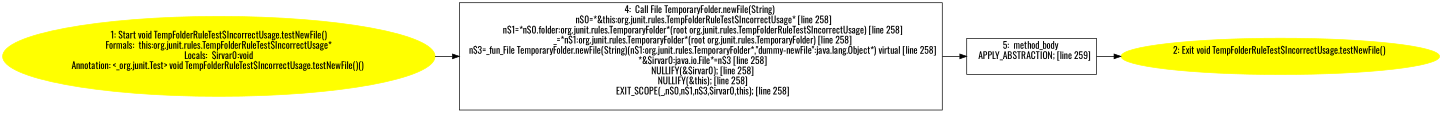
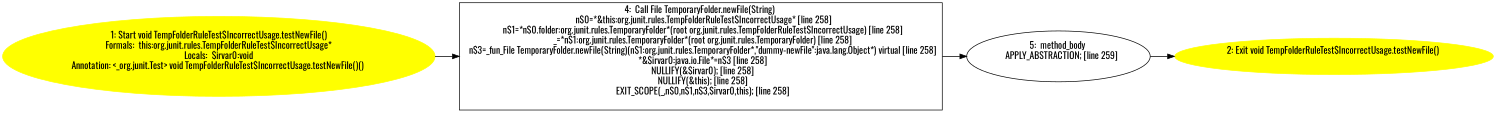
node "5:  method_body APPLY_ABSTRACTION; [line 259]": shape box -> ellipse
